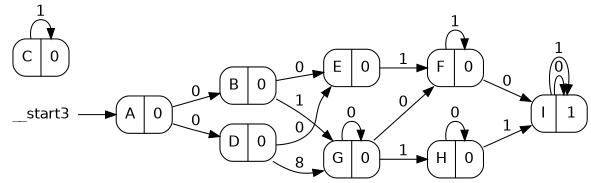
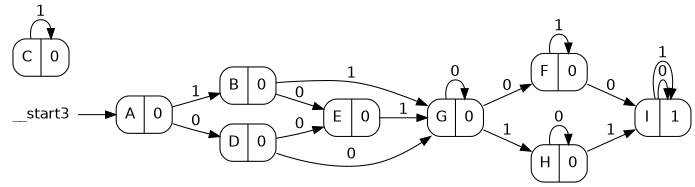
edge "E" -> "F": now "E" -> "G"
edge "A" -> "B": label "0" -> "1"
edge "D" -> "G": label "8" -> "0"
